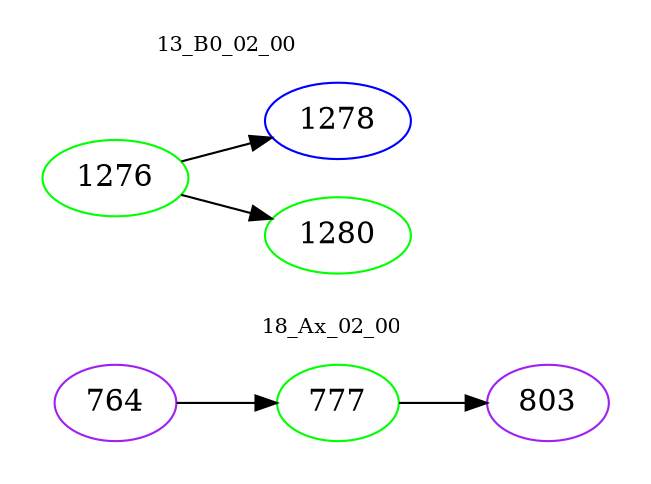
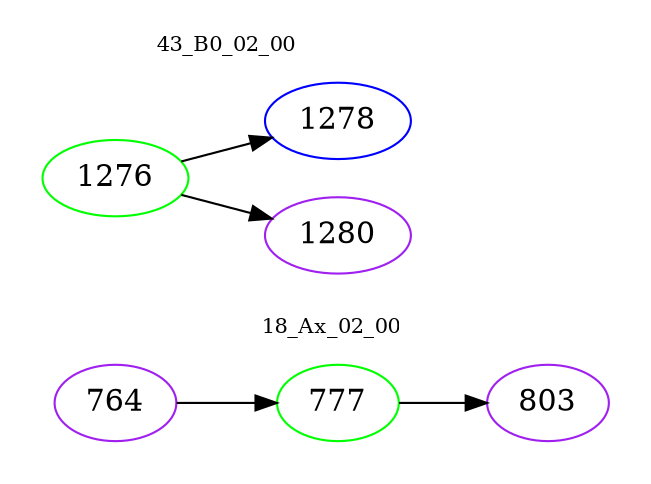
cluster "13_B0_02_00": label "13_B0_02_00" -> "43_B0_02_00"
node "1280": color green -> purple
